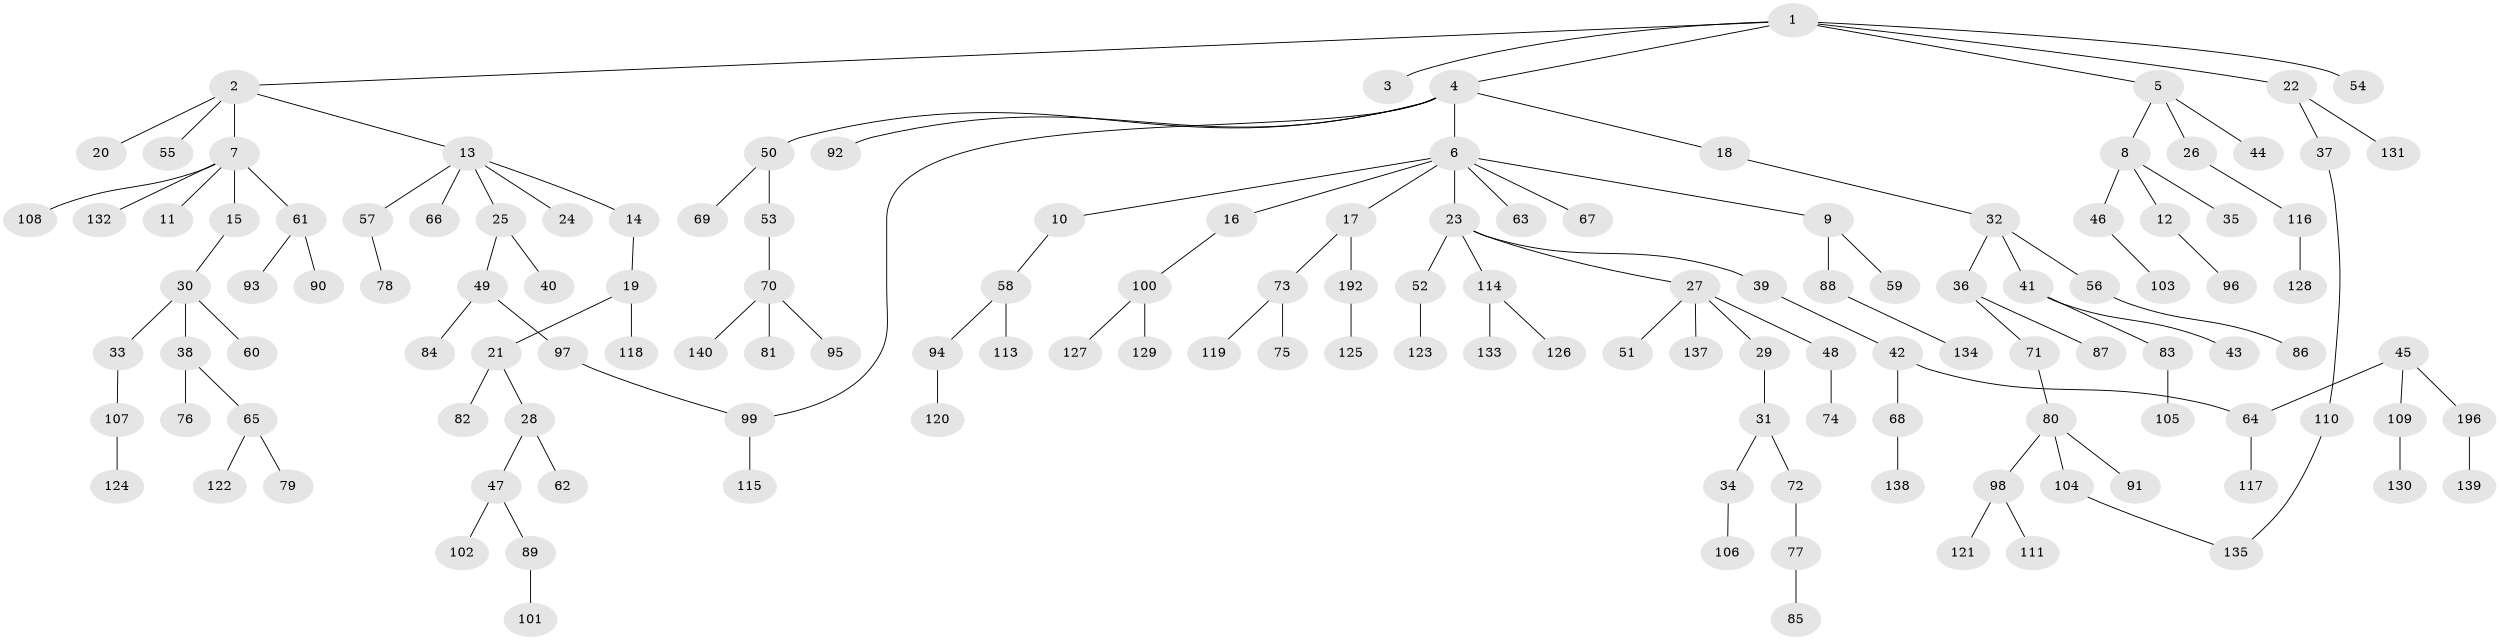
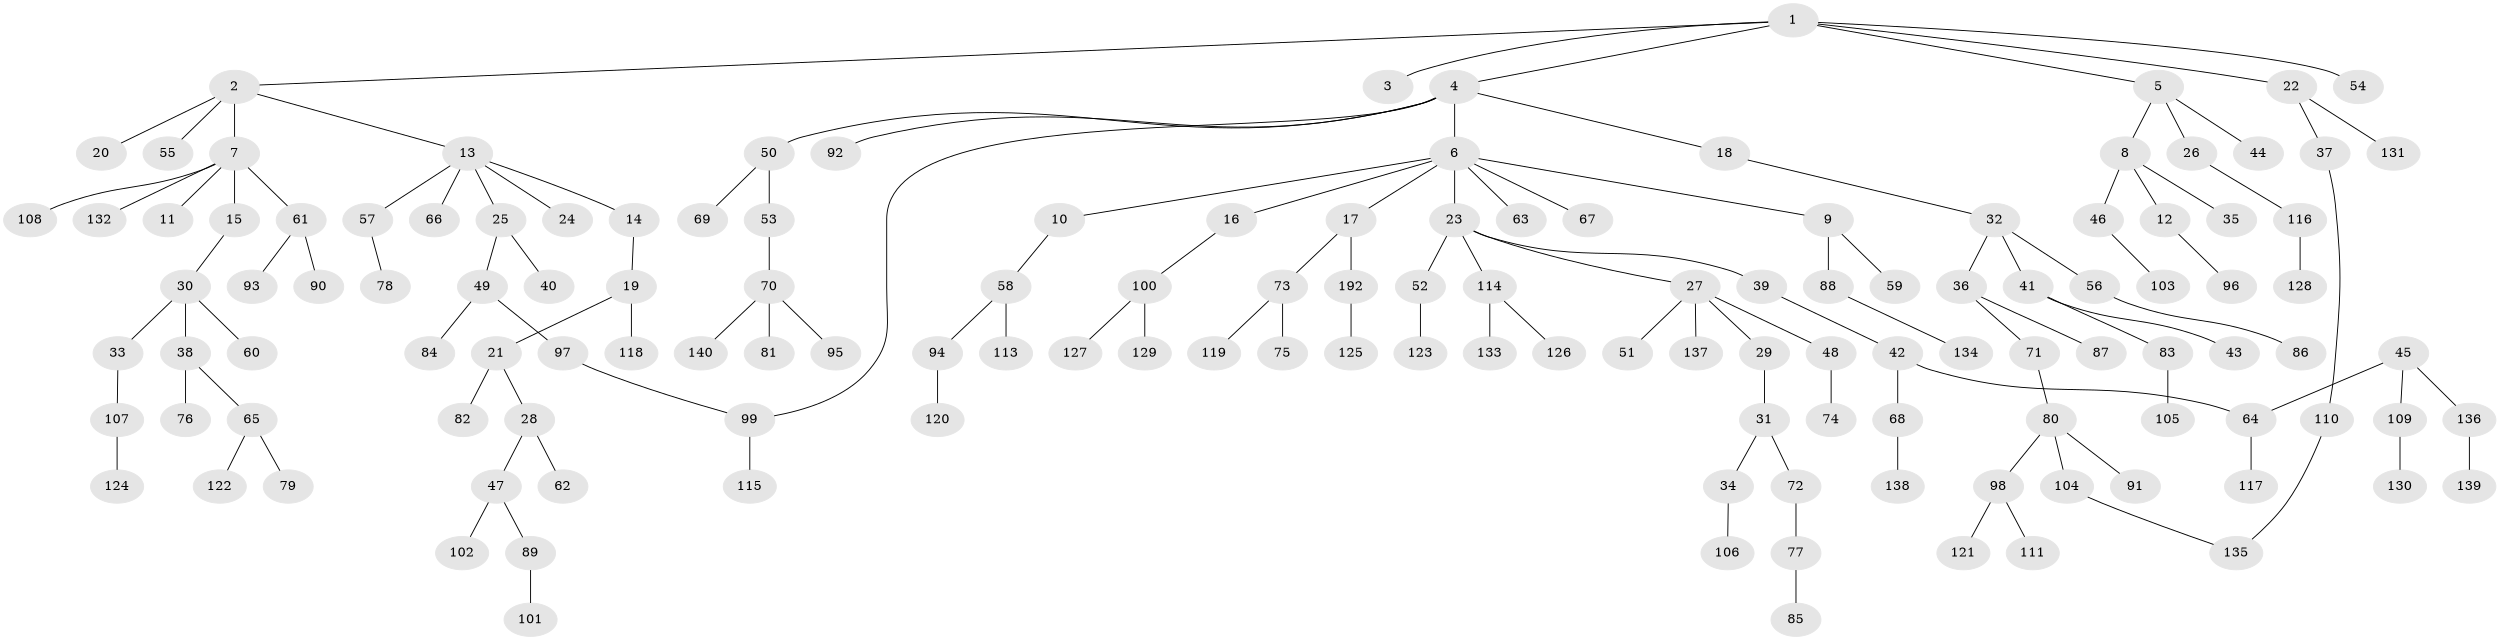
node "196": label "196" -> "136"
